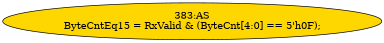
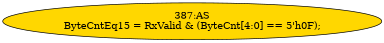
node "383:AS ByteCntEq15 = RxValid & (ByteCnt[4:0] == 5'h0F);": label "383:AS ByteCntEq15 = RxValid & (ByteCnt[4:0] == 5'h0F);" -> "387:AS ByteCntEq15 = RxValid & (ByteCnt[4:0] == 5'h0F);"
